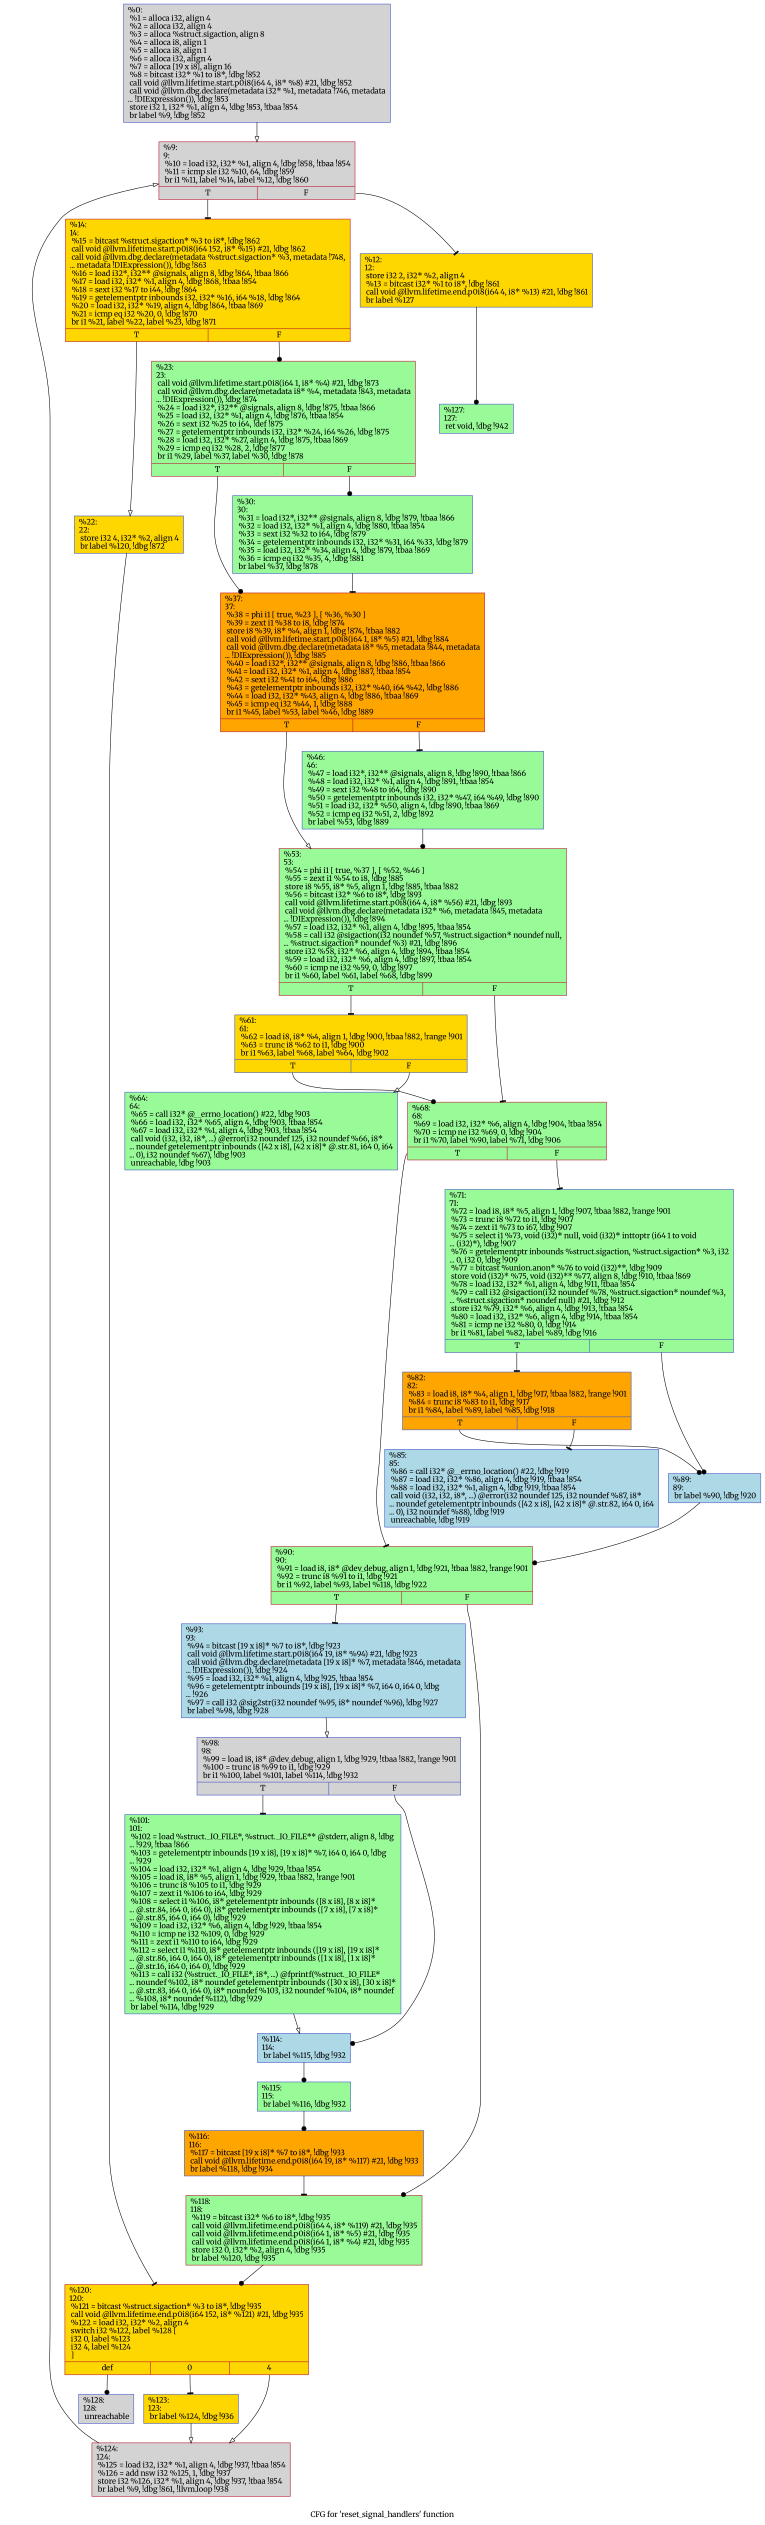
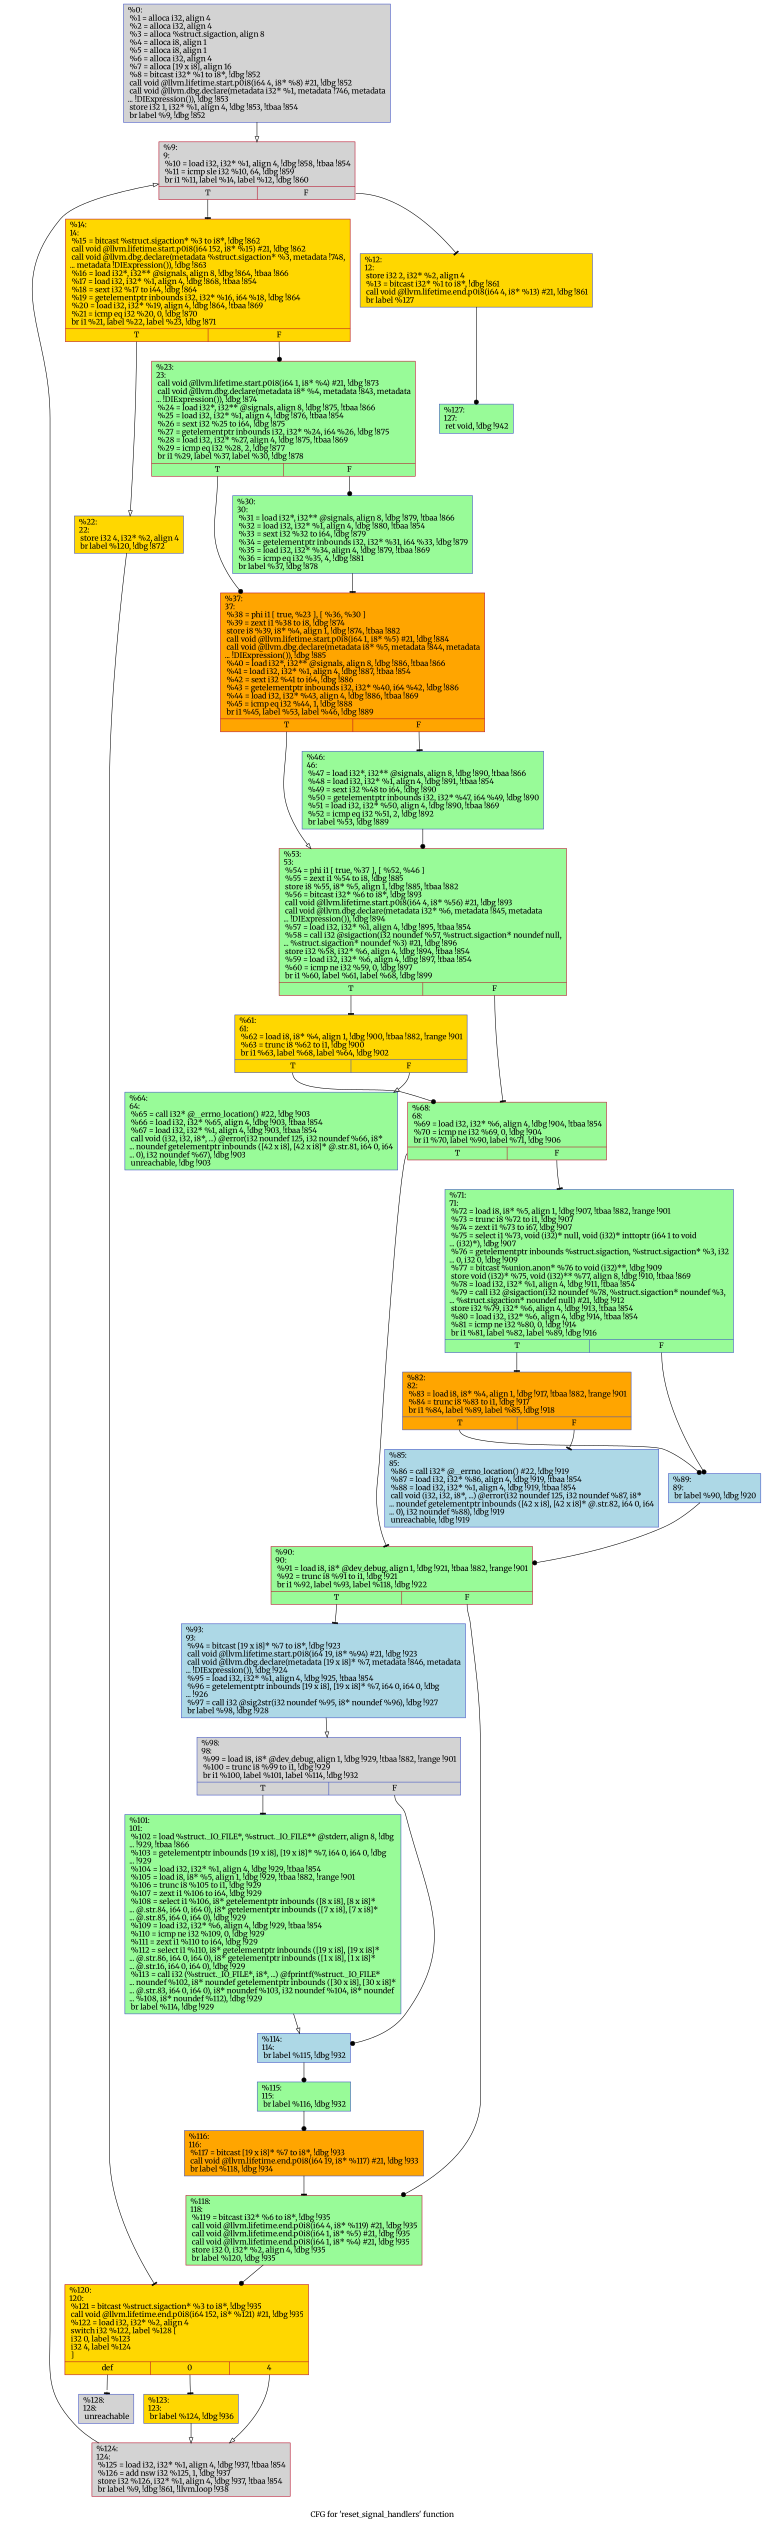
node "%23:": text "%26 = sext i32 %25 to i64, !def !875" -> "%26 = sext i32 %25 to i64, !dbg !875"
edge "%120:" -> "%128:": arrowhead dot -> tee
